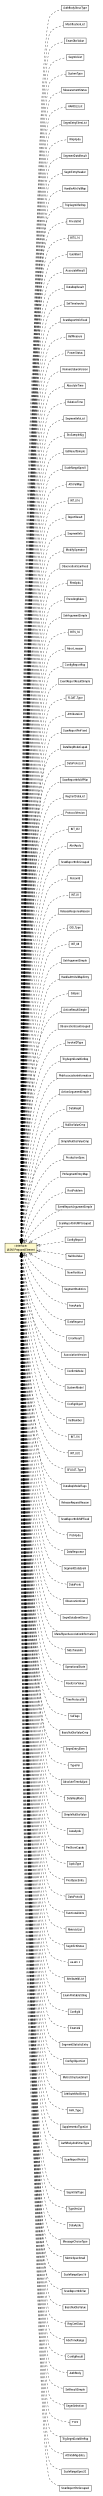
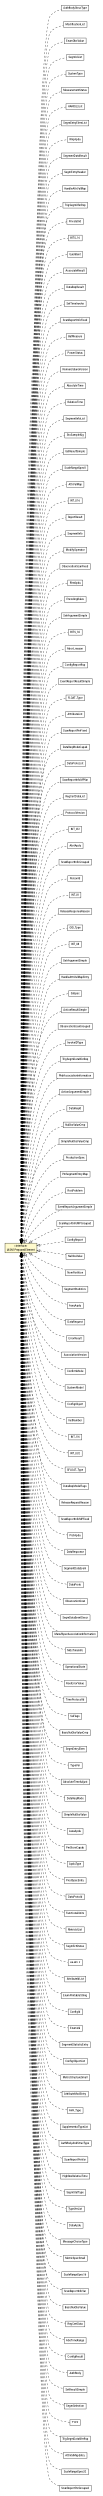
node "HighResRelativeTime": added
